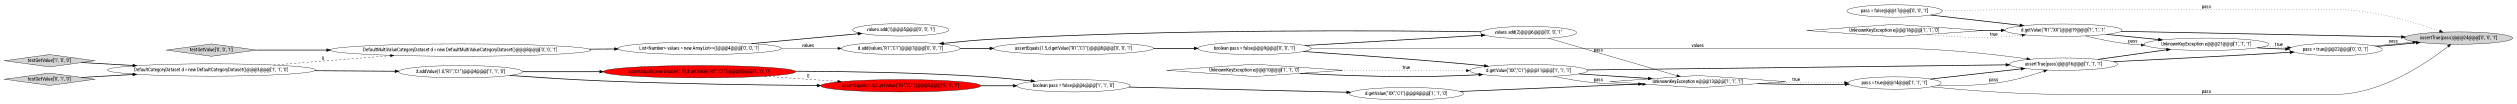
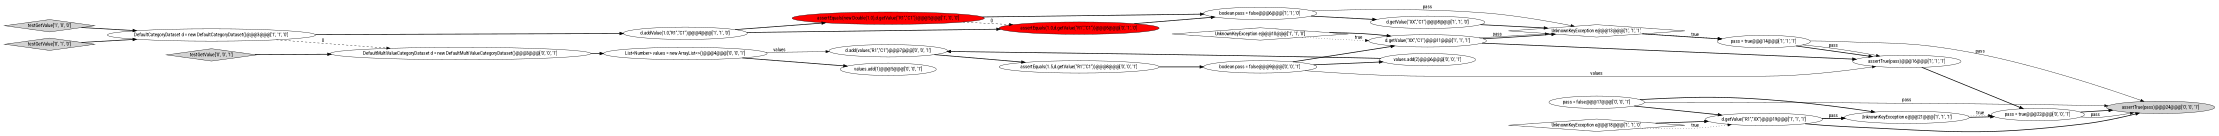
edge "pass = false@@@17@@@['0', '0', '1']" -> "assertTrue(pass)@@@24@@@['0', '0', '1']": style dotted -> solid
edge "assertTrue(pass)@@@16@@@['1', '1', '1']" -> "UnknownKeyException e@@@21@@@['1', '1', '1']": now "pass = false@@@17@@@['0', '0', '1']" -> "UnknownKeyException e@@@21@@@['1', '1', '1']"
edge "values.add(2)@@@6@@@['0', '0', '1']" -> "UnknownKeyException e@@@13@@@['1', '1', '1']": now "boolean pass = false@@@6@@@['1', '1', '0']" -> "UnknownKeyException e@@@13@@@['1', '1', '1']"
